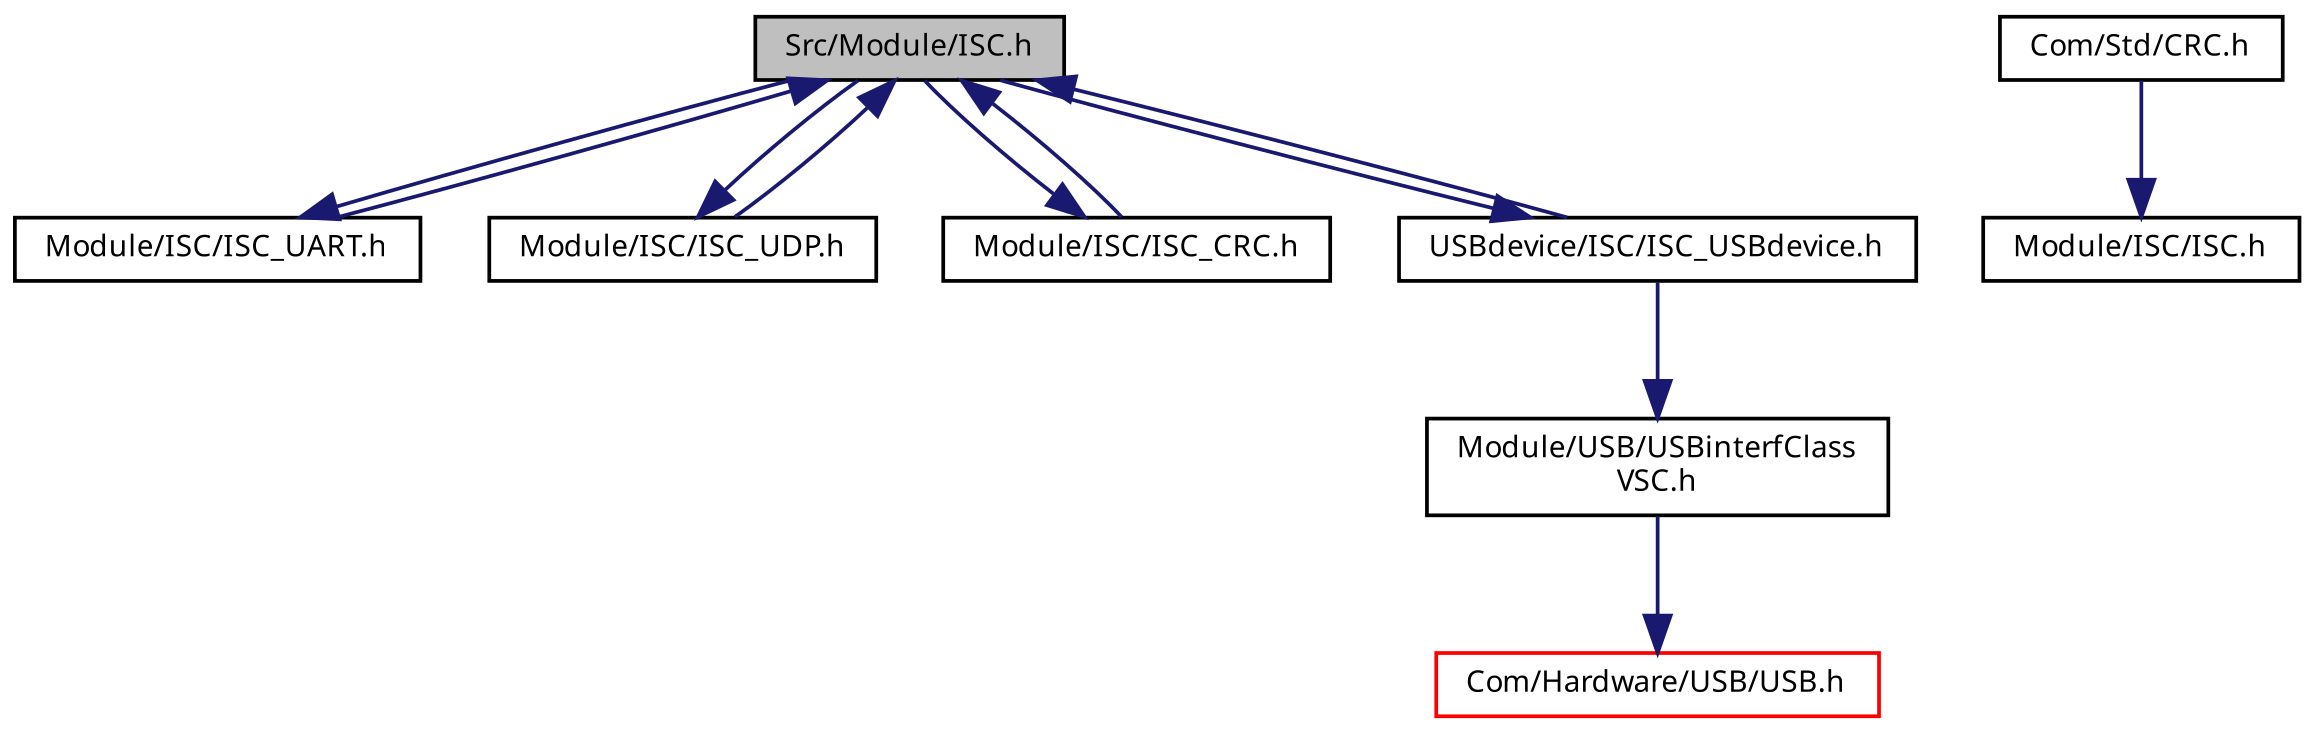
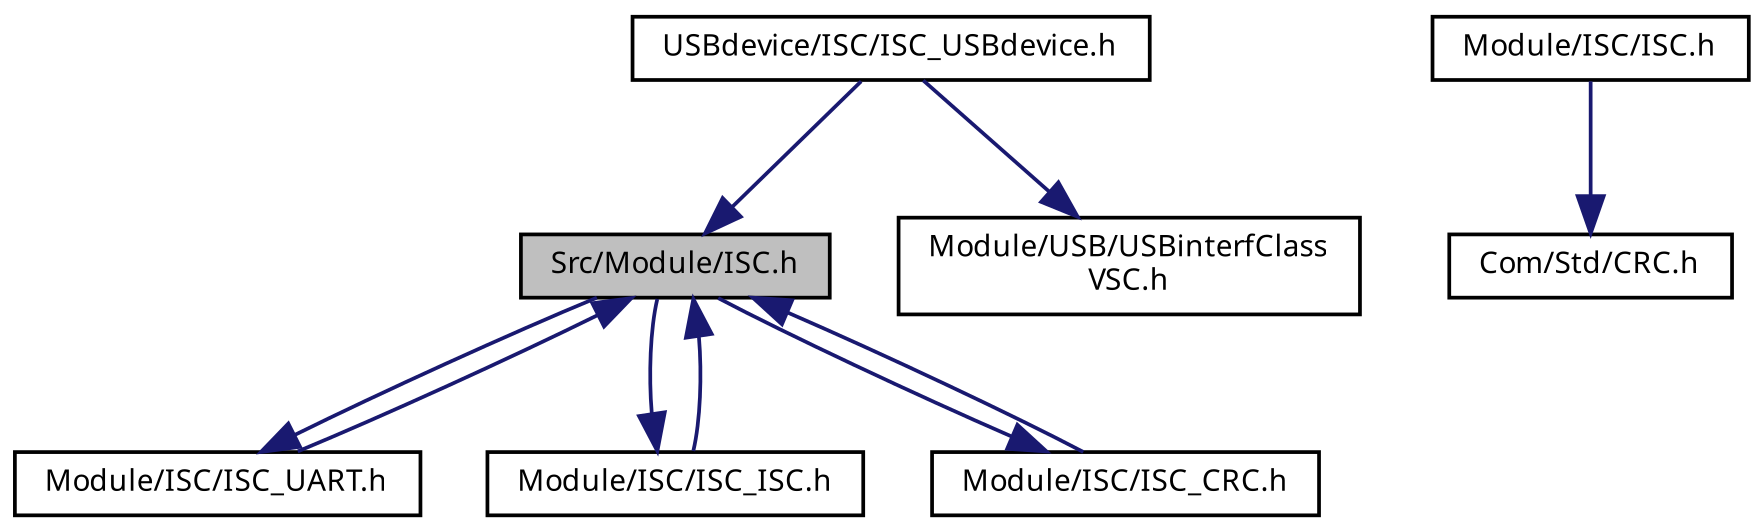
edge "Com/Std/CRC.h" -> "Module/ISC/ISC.h": reversed
edge "Src/Module/ISC.h" -> "USBdevice/ISC/ISC_USBdevice.h": removed
node "Module/ISC/ISC_UDP.h": label "Module/ISC/ISC_UDP.h" -> "Module/ISC/ISC_ISC.h"
node "Com/Hardware/USB/USB.h": removed
